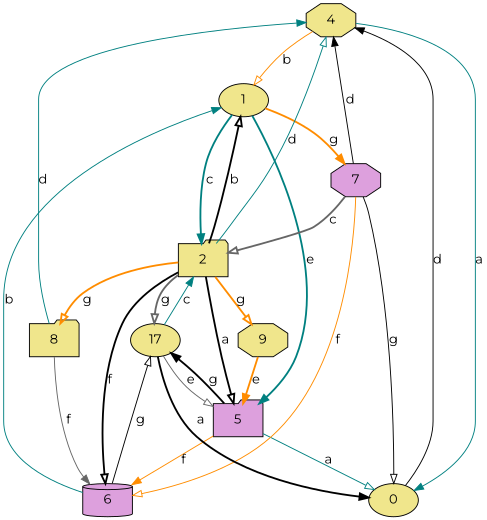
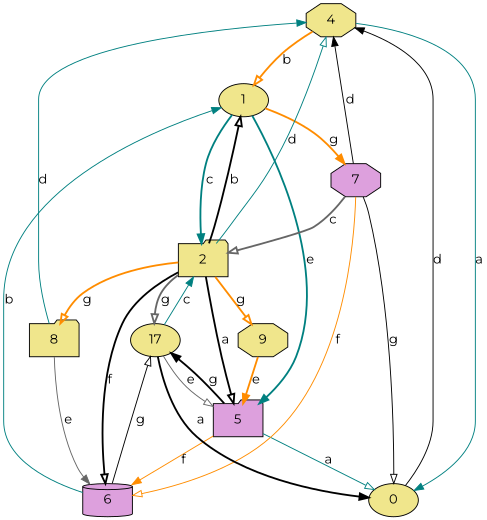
edge "4" -> "1": style solid -> bold
edge "8" -> "6": label "f" -> "e"
